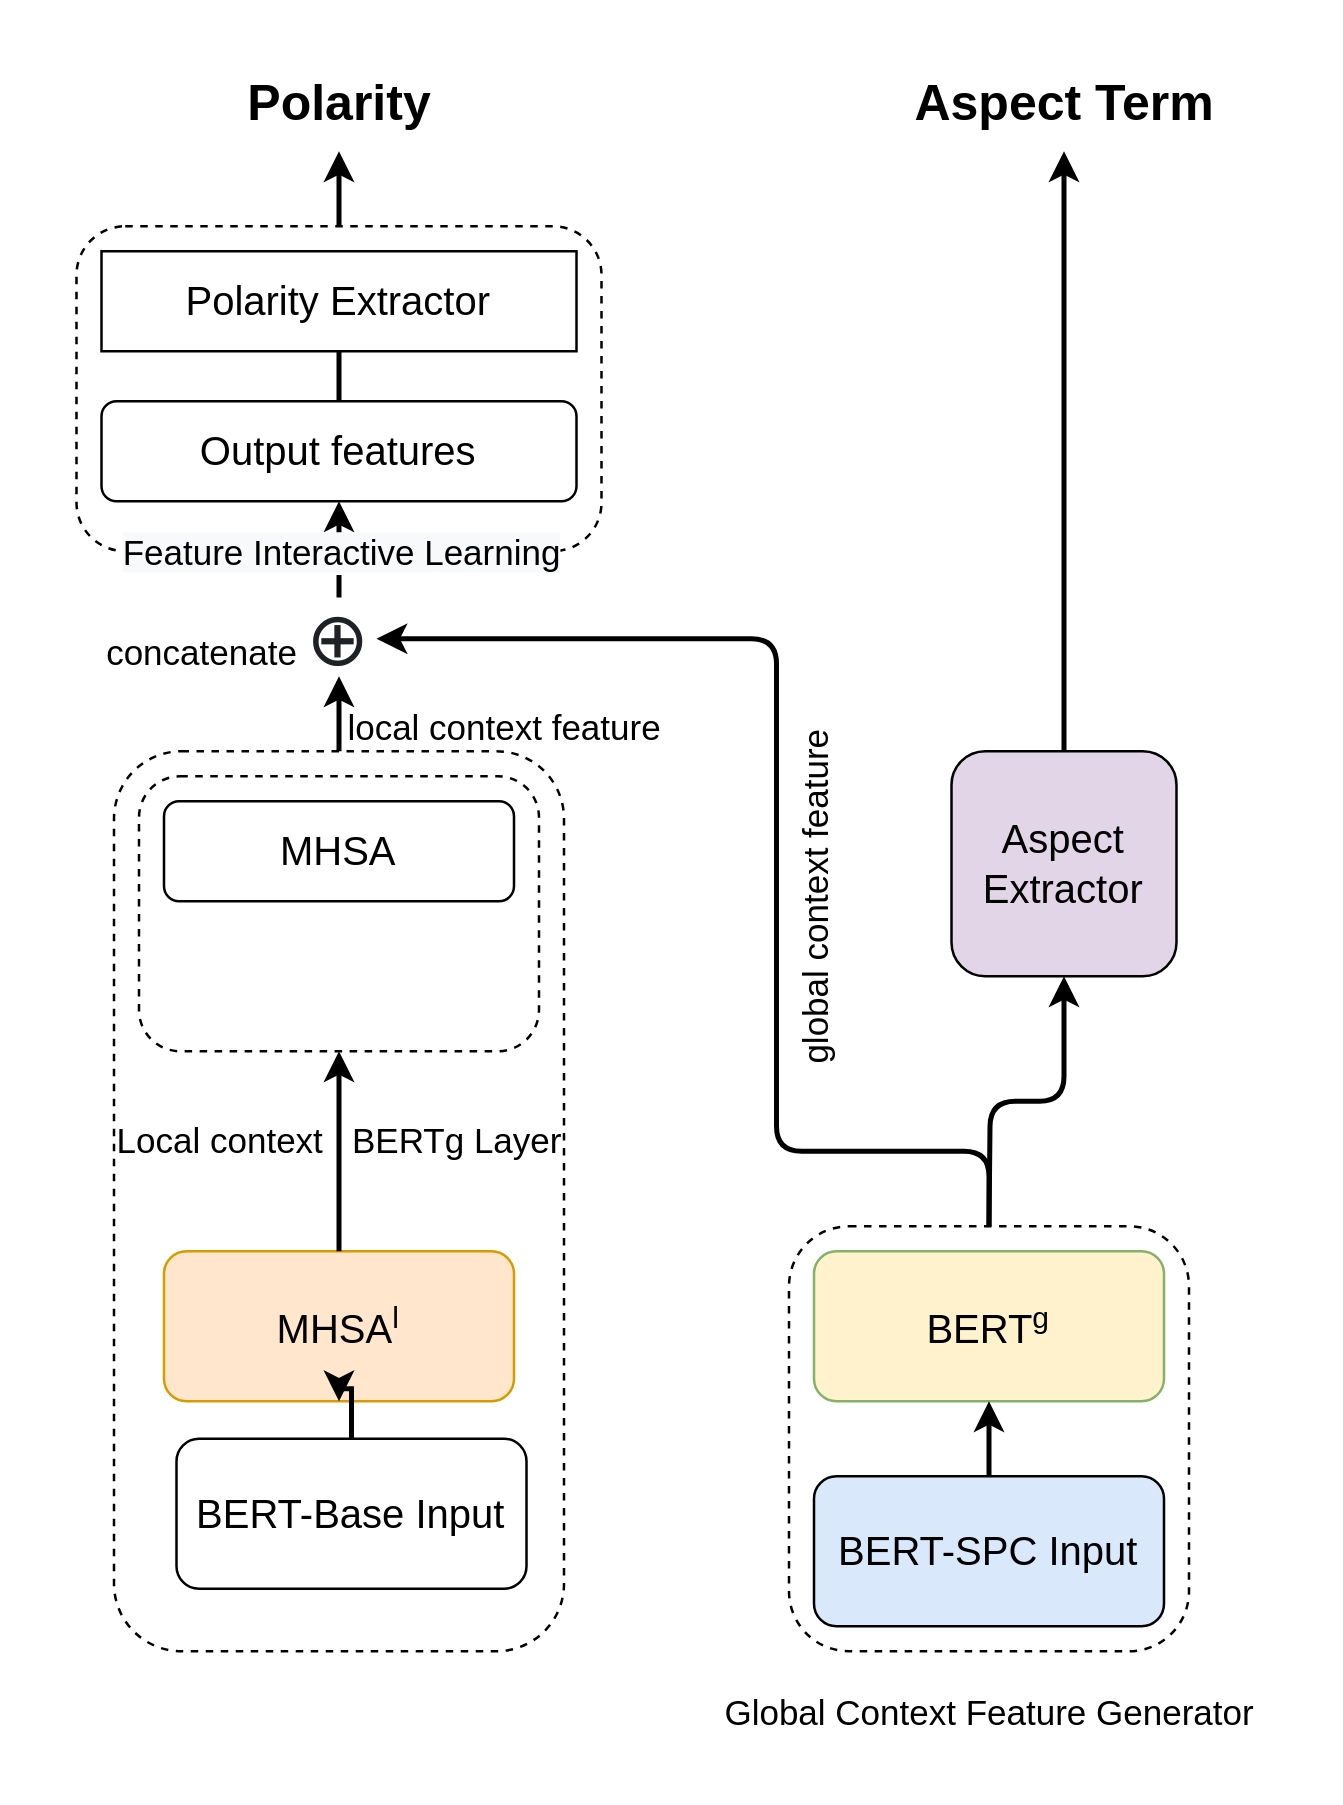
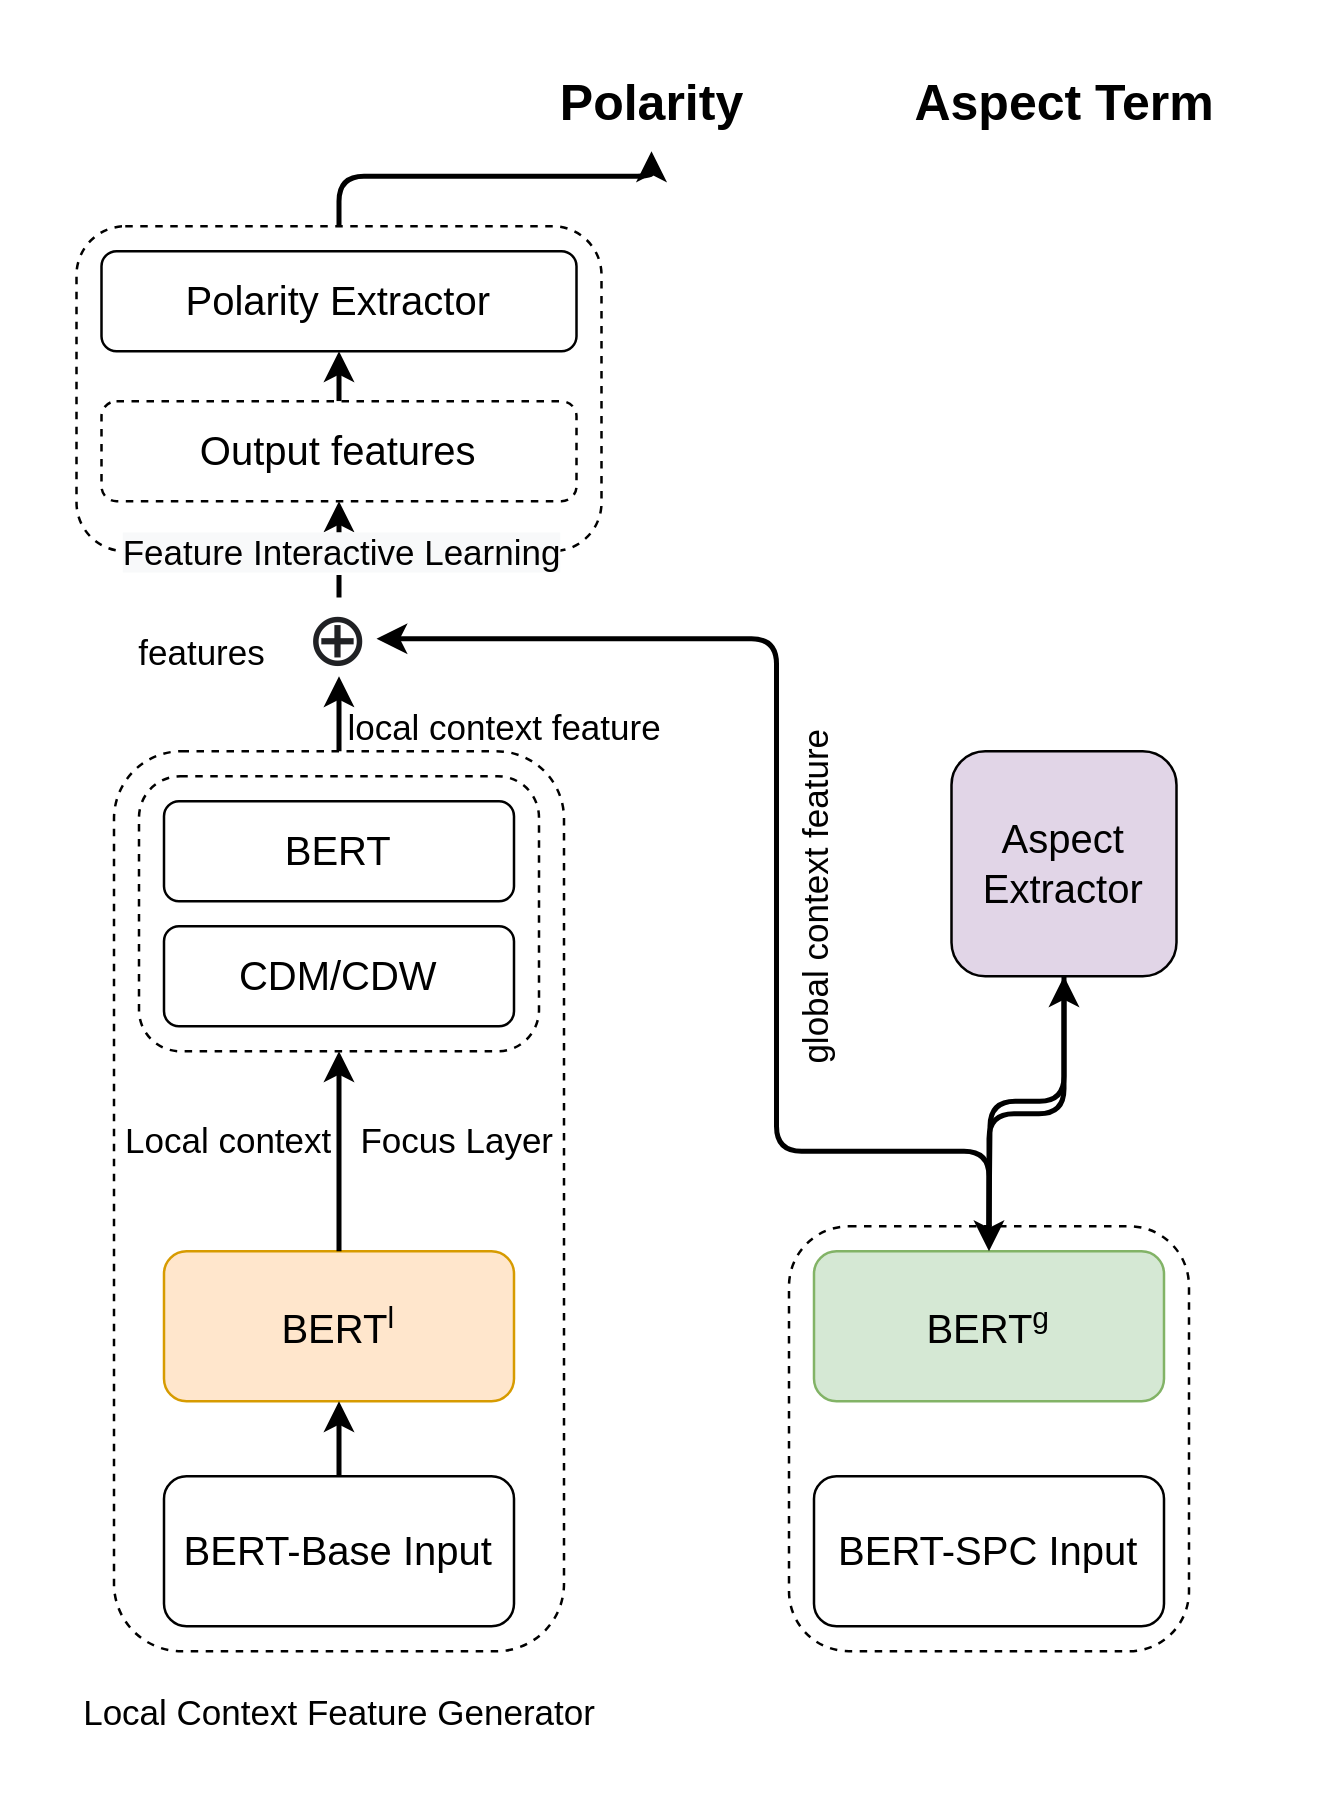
node "Polarity": moved (339, 101) -> (651, 101)
node "Polarity Extractor": shape rectangle -> rounded rectangle
edge "Polarity Extractor" -- "Output features": arrowhead none -> classic
node "Output features": style solid -> dashed
edge "Aspect Extractor" -> "Aspect Term": now "Aspect Extractor" -> "BERTg"
node "concatenate": label "concatenate" -> "features"
node "MHSA": label "MHSA" -> "BERT"
node "CDM/CDW": added
node "Local context BERTg Layer": label "Local context BERTg Layer" -> "Local context Focus Layer"
node "MHSAl": label "MHSAl" -> "BERTl"
node "BERTg": fillcolor #fff2cc -> #d5e8d4
edge "BERT-SPC Input" -> "BERTg": removed
node "BERT-Base Input": moved (351, 1514) -> (339, 1551)
node "BERT-SPC Input": fillcolor #dae8fc -> #ffffff
node "Local Context Feature Generator": added
node "Global Context Feature Generator": removed
